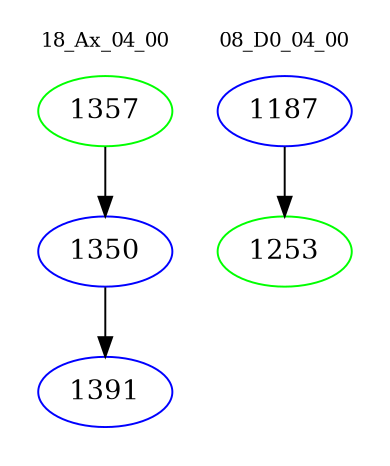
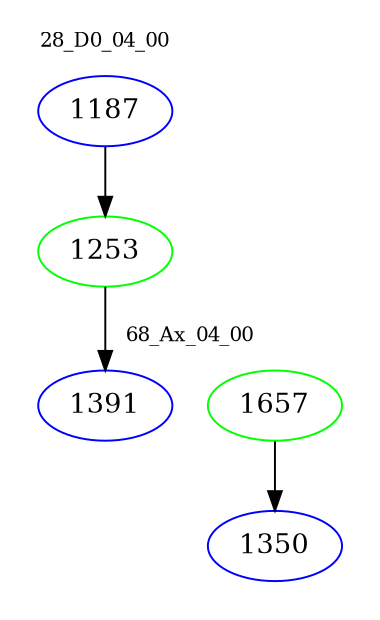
cluster "18_Ax_04_00": label "18_Ax_04_00" -> "68_Ax_04_00"
cluster "08_D0_04_00": label "08_D0_04_00" -> "28_D0_04_00"
node "1357": label "1357" -> "1657"
edge "1350" -> "1391": now "1253" -> "1391"
